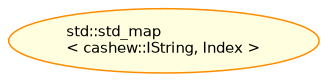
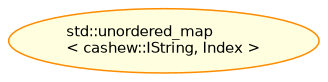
node "std::std_map < cashew::IString, Index >": label "std::std_map < cashew::IString, Index >" -> "std::unordered_map < cashew::IString, Index >"
